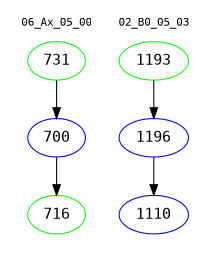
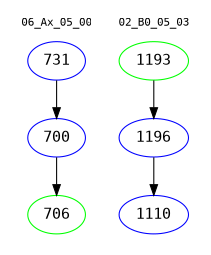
node "731": color green -> blue
node "716": label "716" -> "706"
